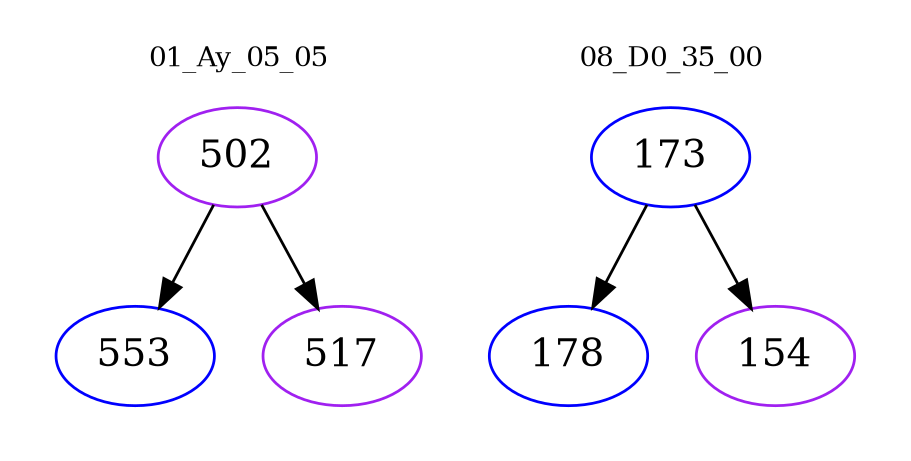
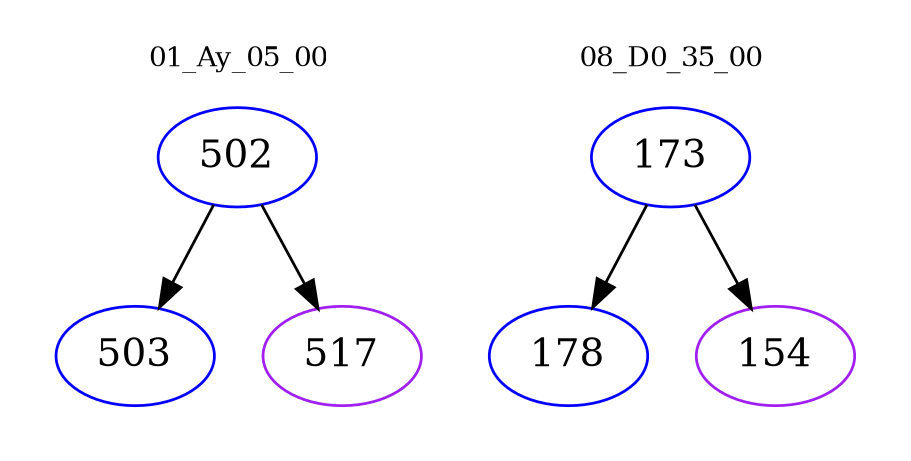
cluster "01_Ay_05_05": label "01_Ay_05_05" -> "01_Ay_05_00"
node "502": color purple -> blue
node "553": label "553" -> "503"
